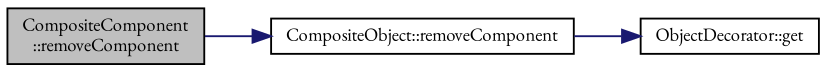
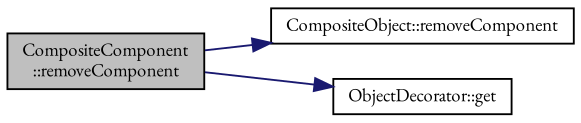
edge "CompositeObject::removeComponent" -> "ObjectDecorator::get": now "CompositeComponent ::removeComponent" -> "ObjectDecorator::get"
